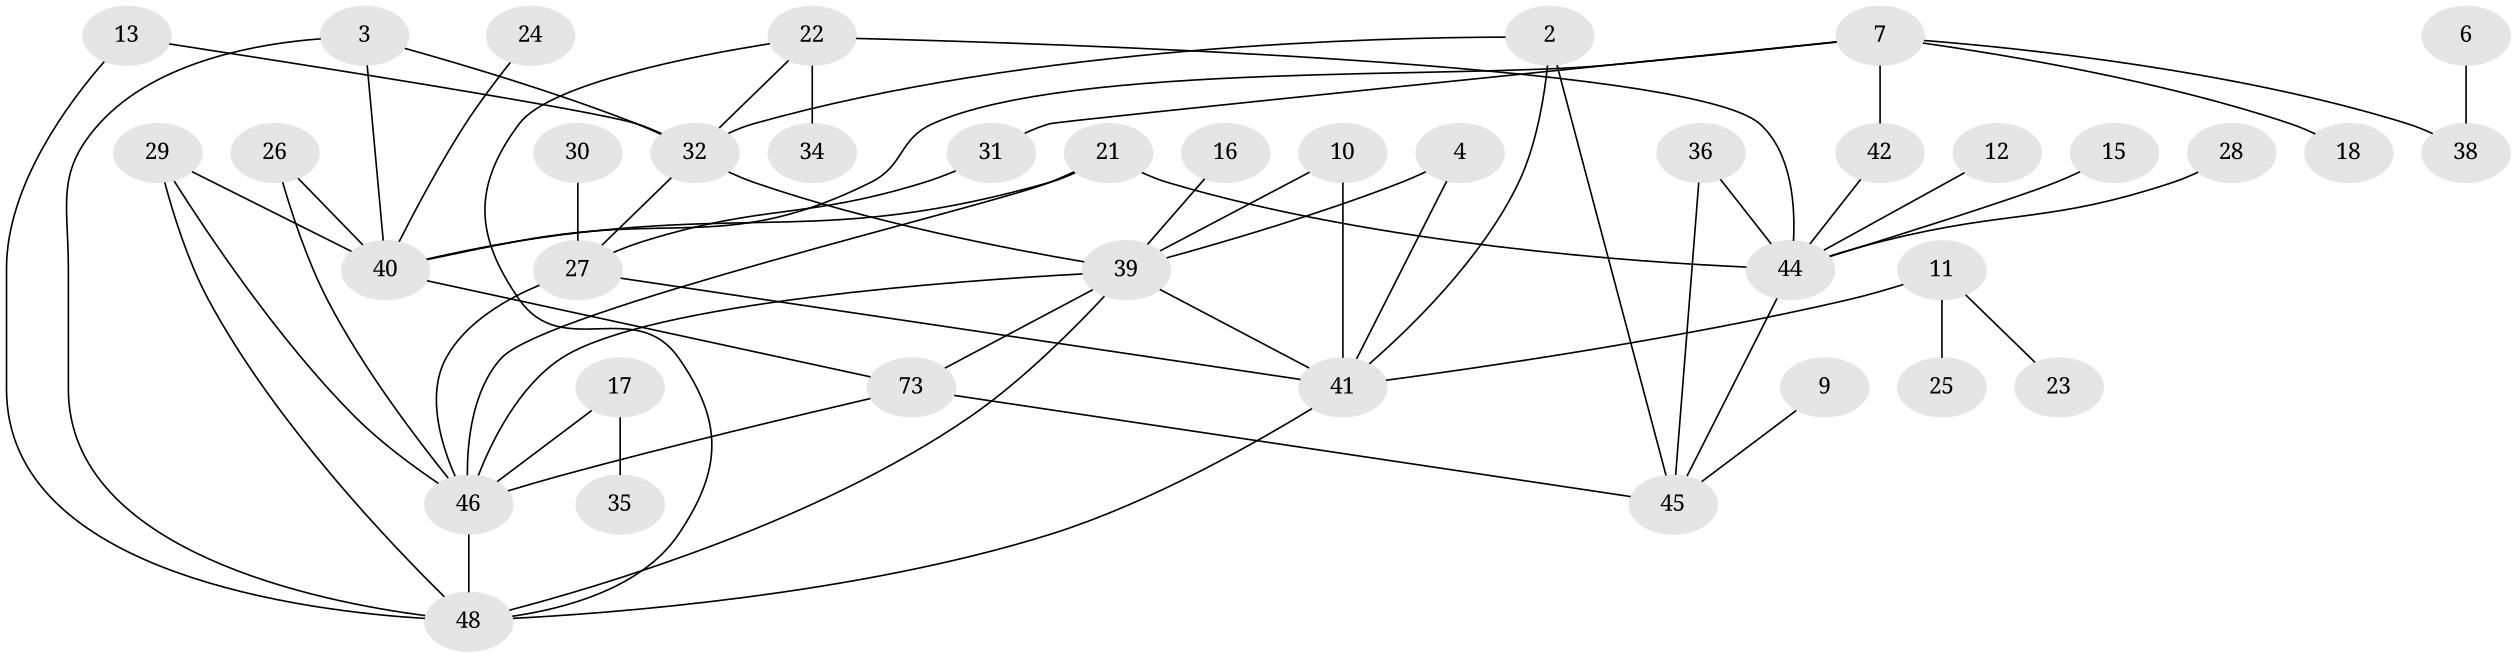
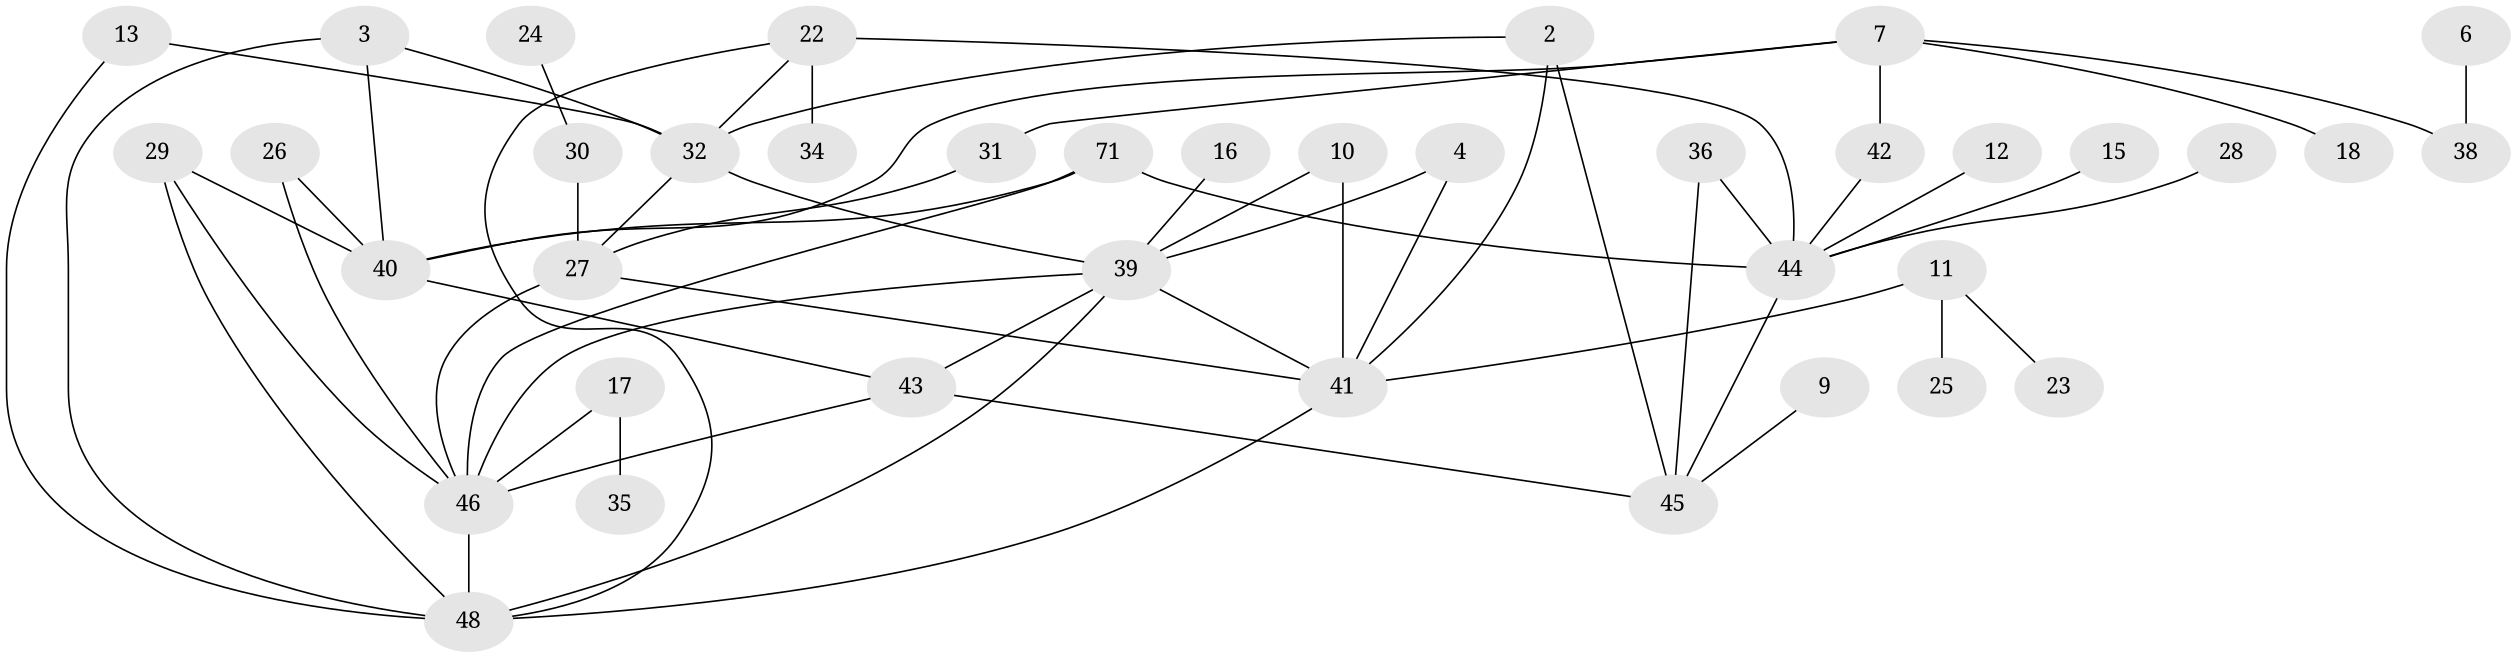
edge "24" -- "40": now "24" -- "30"
node "21": label "21" -> "71"
node "73": label "73" -> "43"
